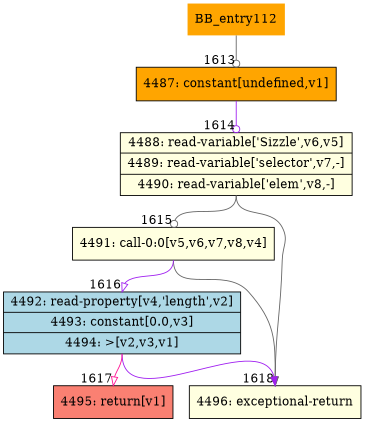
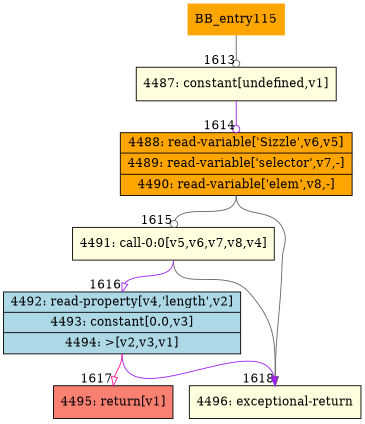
node "BB_entry112": label "BB_entry112" -> "BB_entry115"
node "4487: constant[undefined,v1]": fillcolor orange -> lightyellow
node "4488: read-variable['Sizzle',v6,v5]": fillcolor lightyellow -> orange
